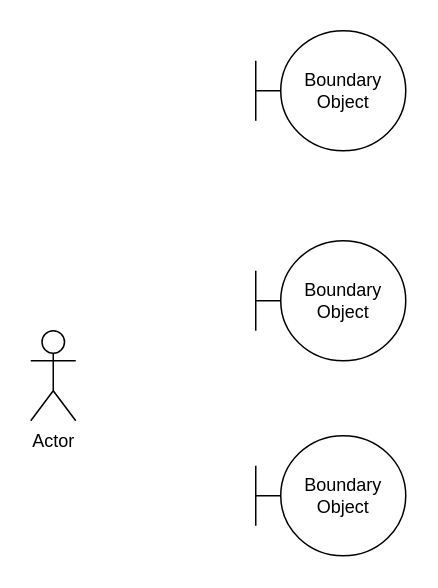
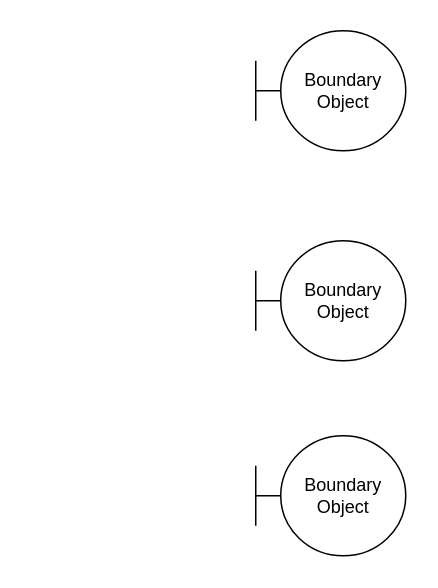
node "Actor": removed
